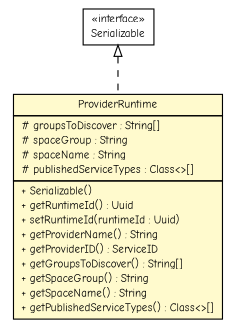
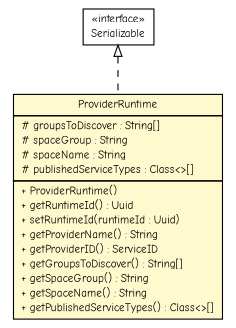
node "ProviderRuntime": text "+ Serializable()" -> "+ ProviderRuntime()"
